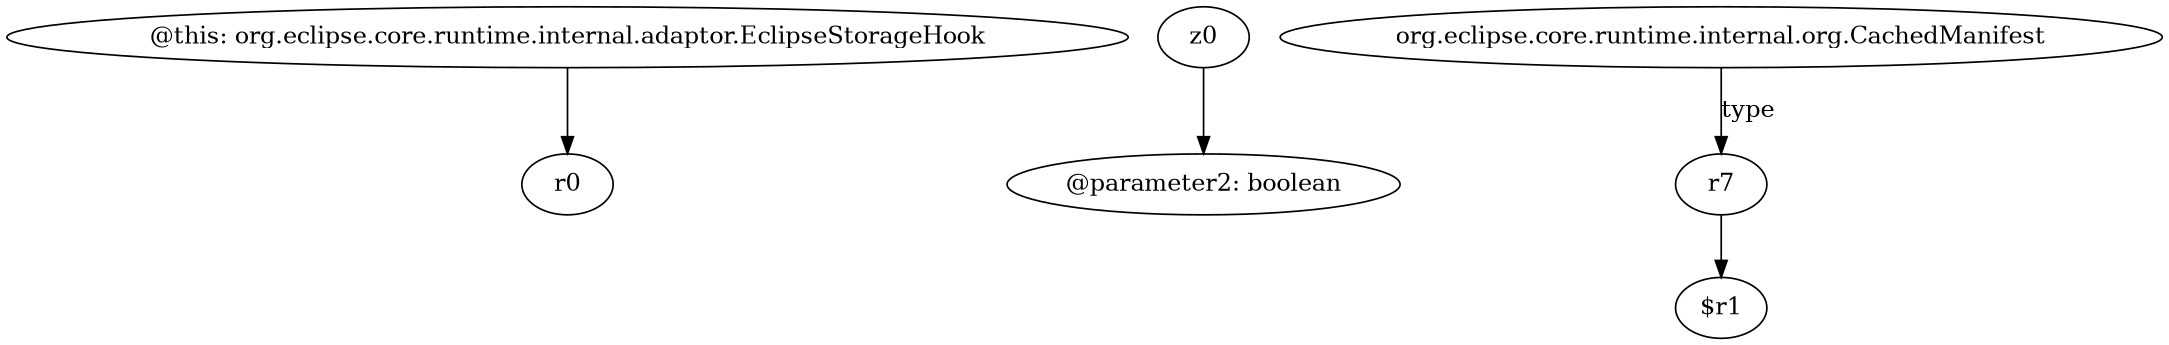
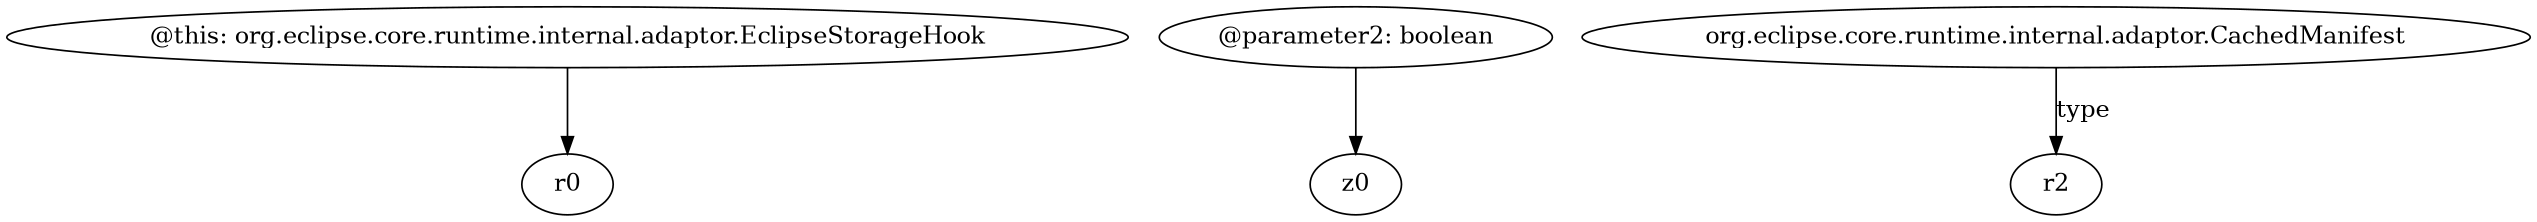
node "org.eclipse.core.runtime.internal.org.CachedManifest": label "org.eclipse.core.runtime.internal.org.CachedManifest" -> "org.eclipse.core.runtime.internal.adaptor.CachedManifest"
edge "z0" -> "@parameter2: boolean": reversed
node "r7": label "r7" -> "r2"
node "$r1": removed
